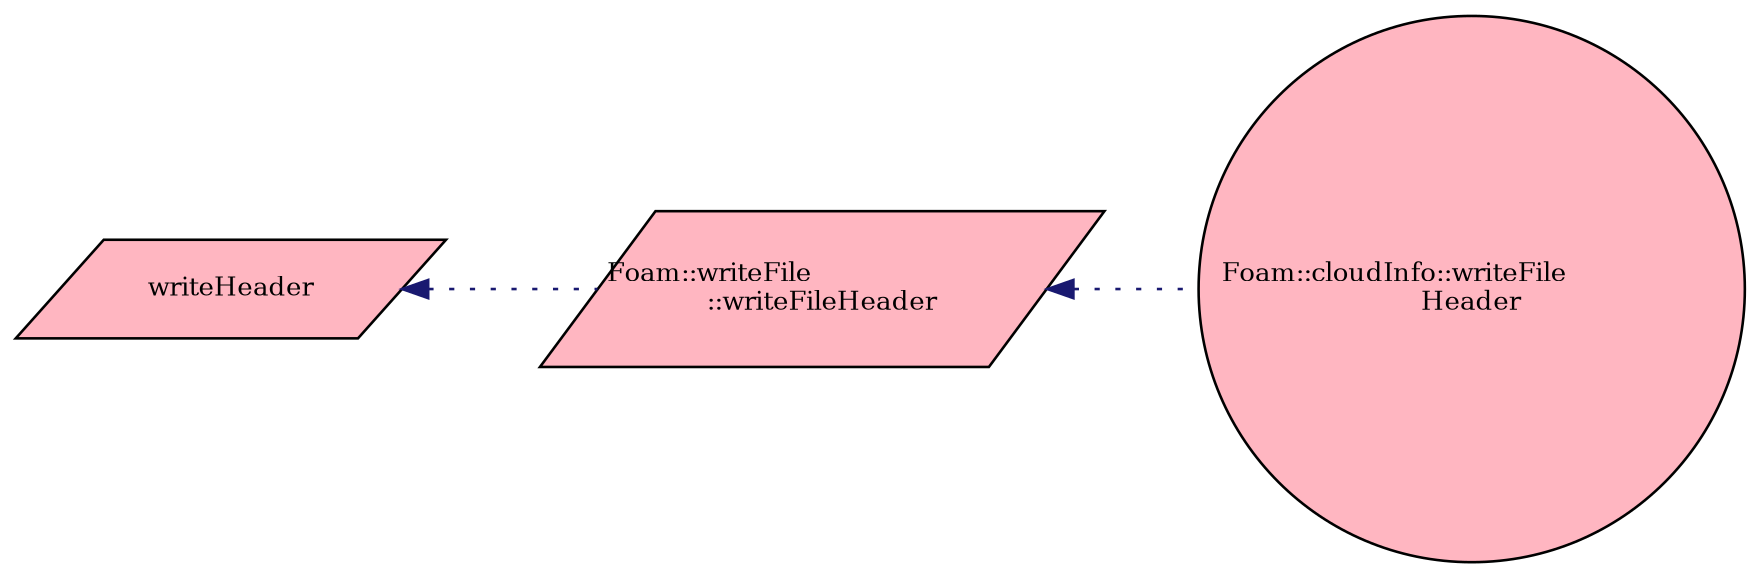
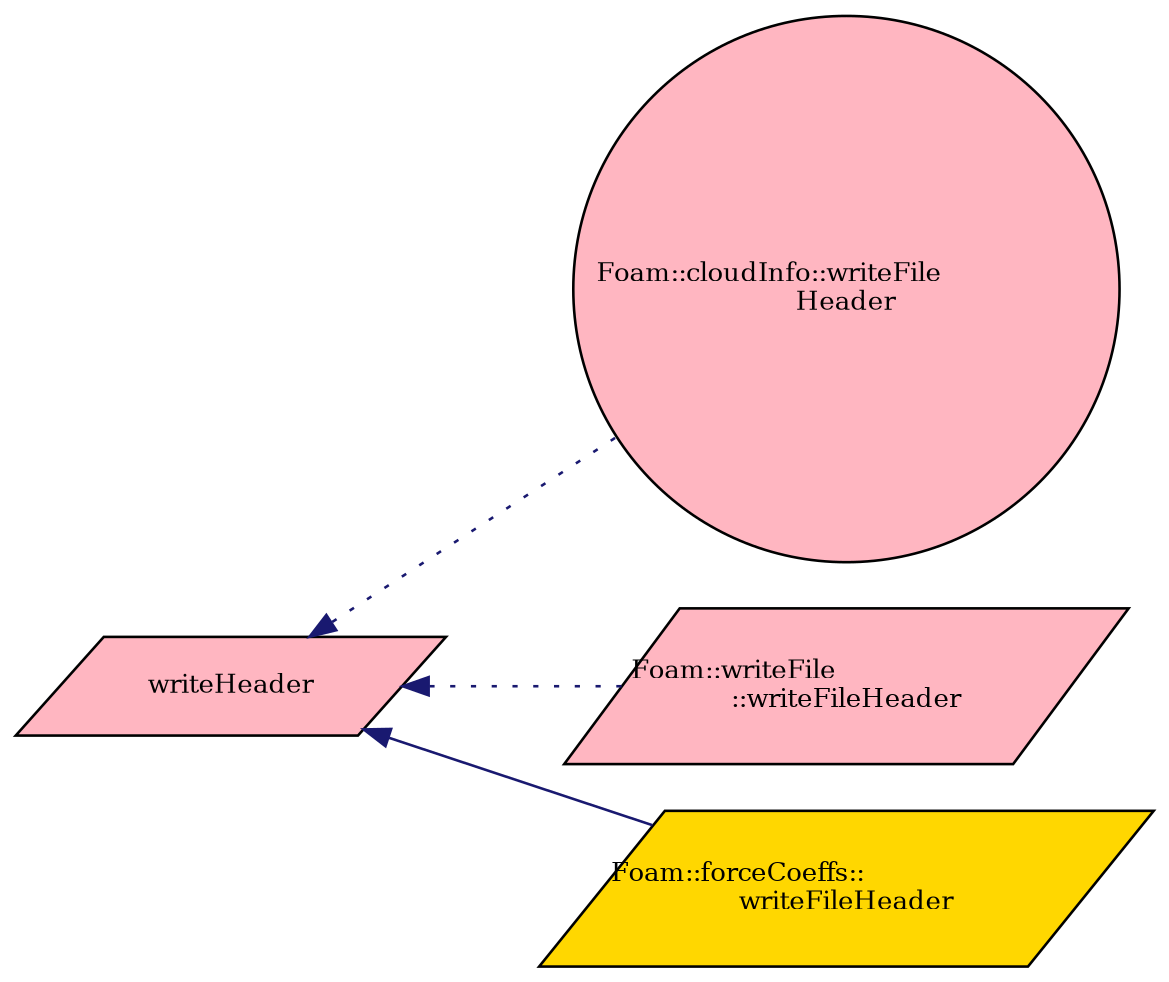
edge "Foam::cloudInfo::writeFile Header" -> "Foam::writeFile ::writeFileHeader": now "Foam::cloudInfo::writeFile Header" -> "writeHeader"
node "Foam::forceCoeffs:: writeFileHeader": added
